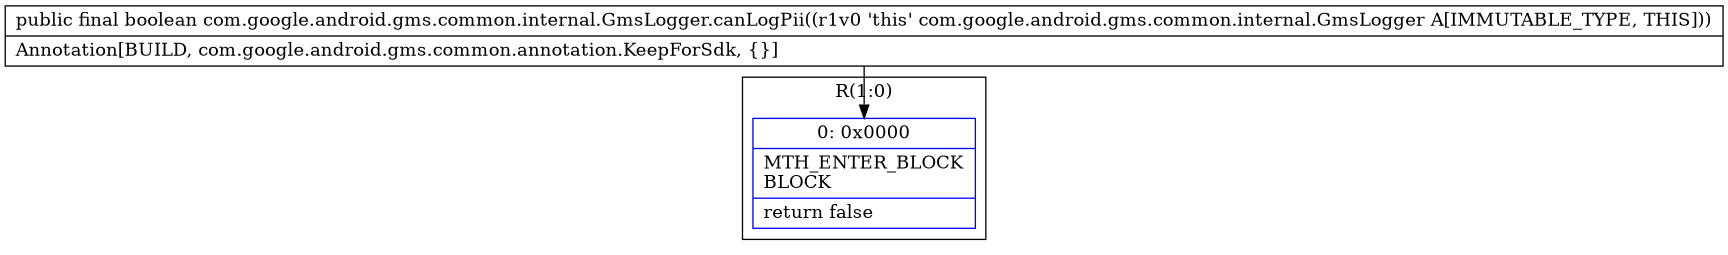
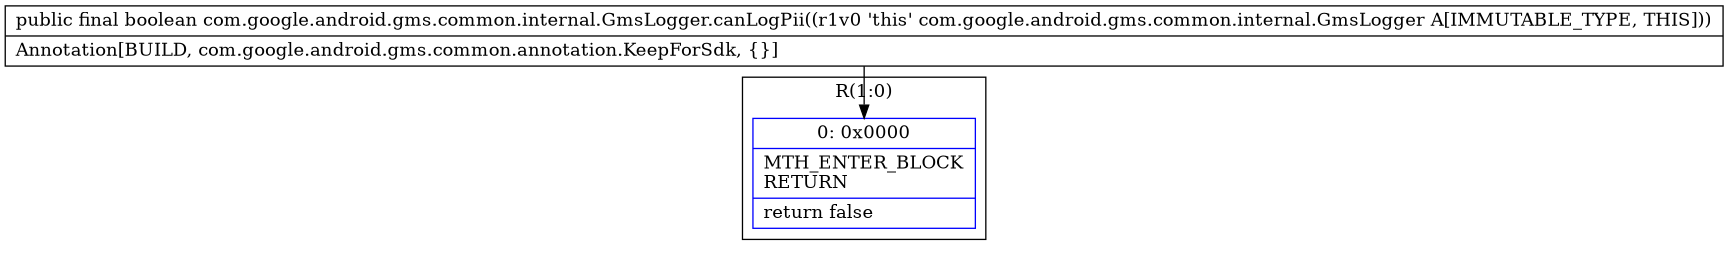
node "0: 0x0000": text "BLOCK" -> "RETURN"
